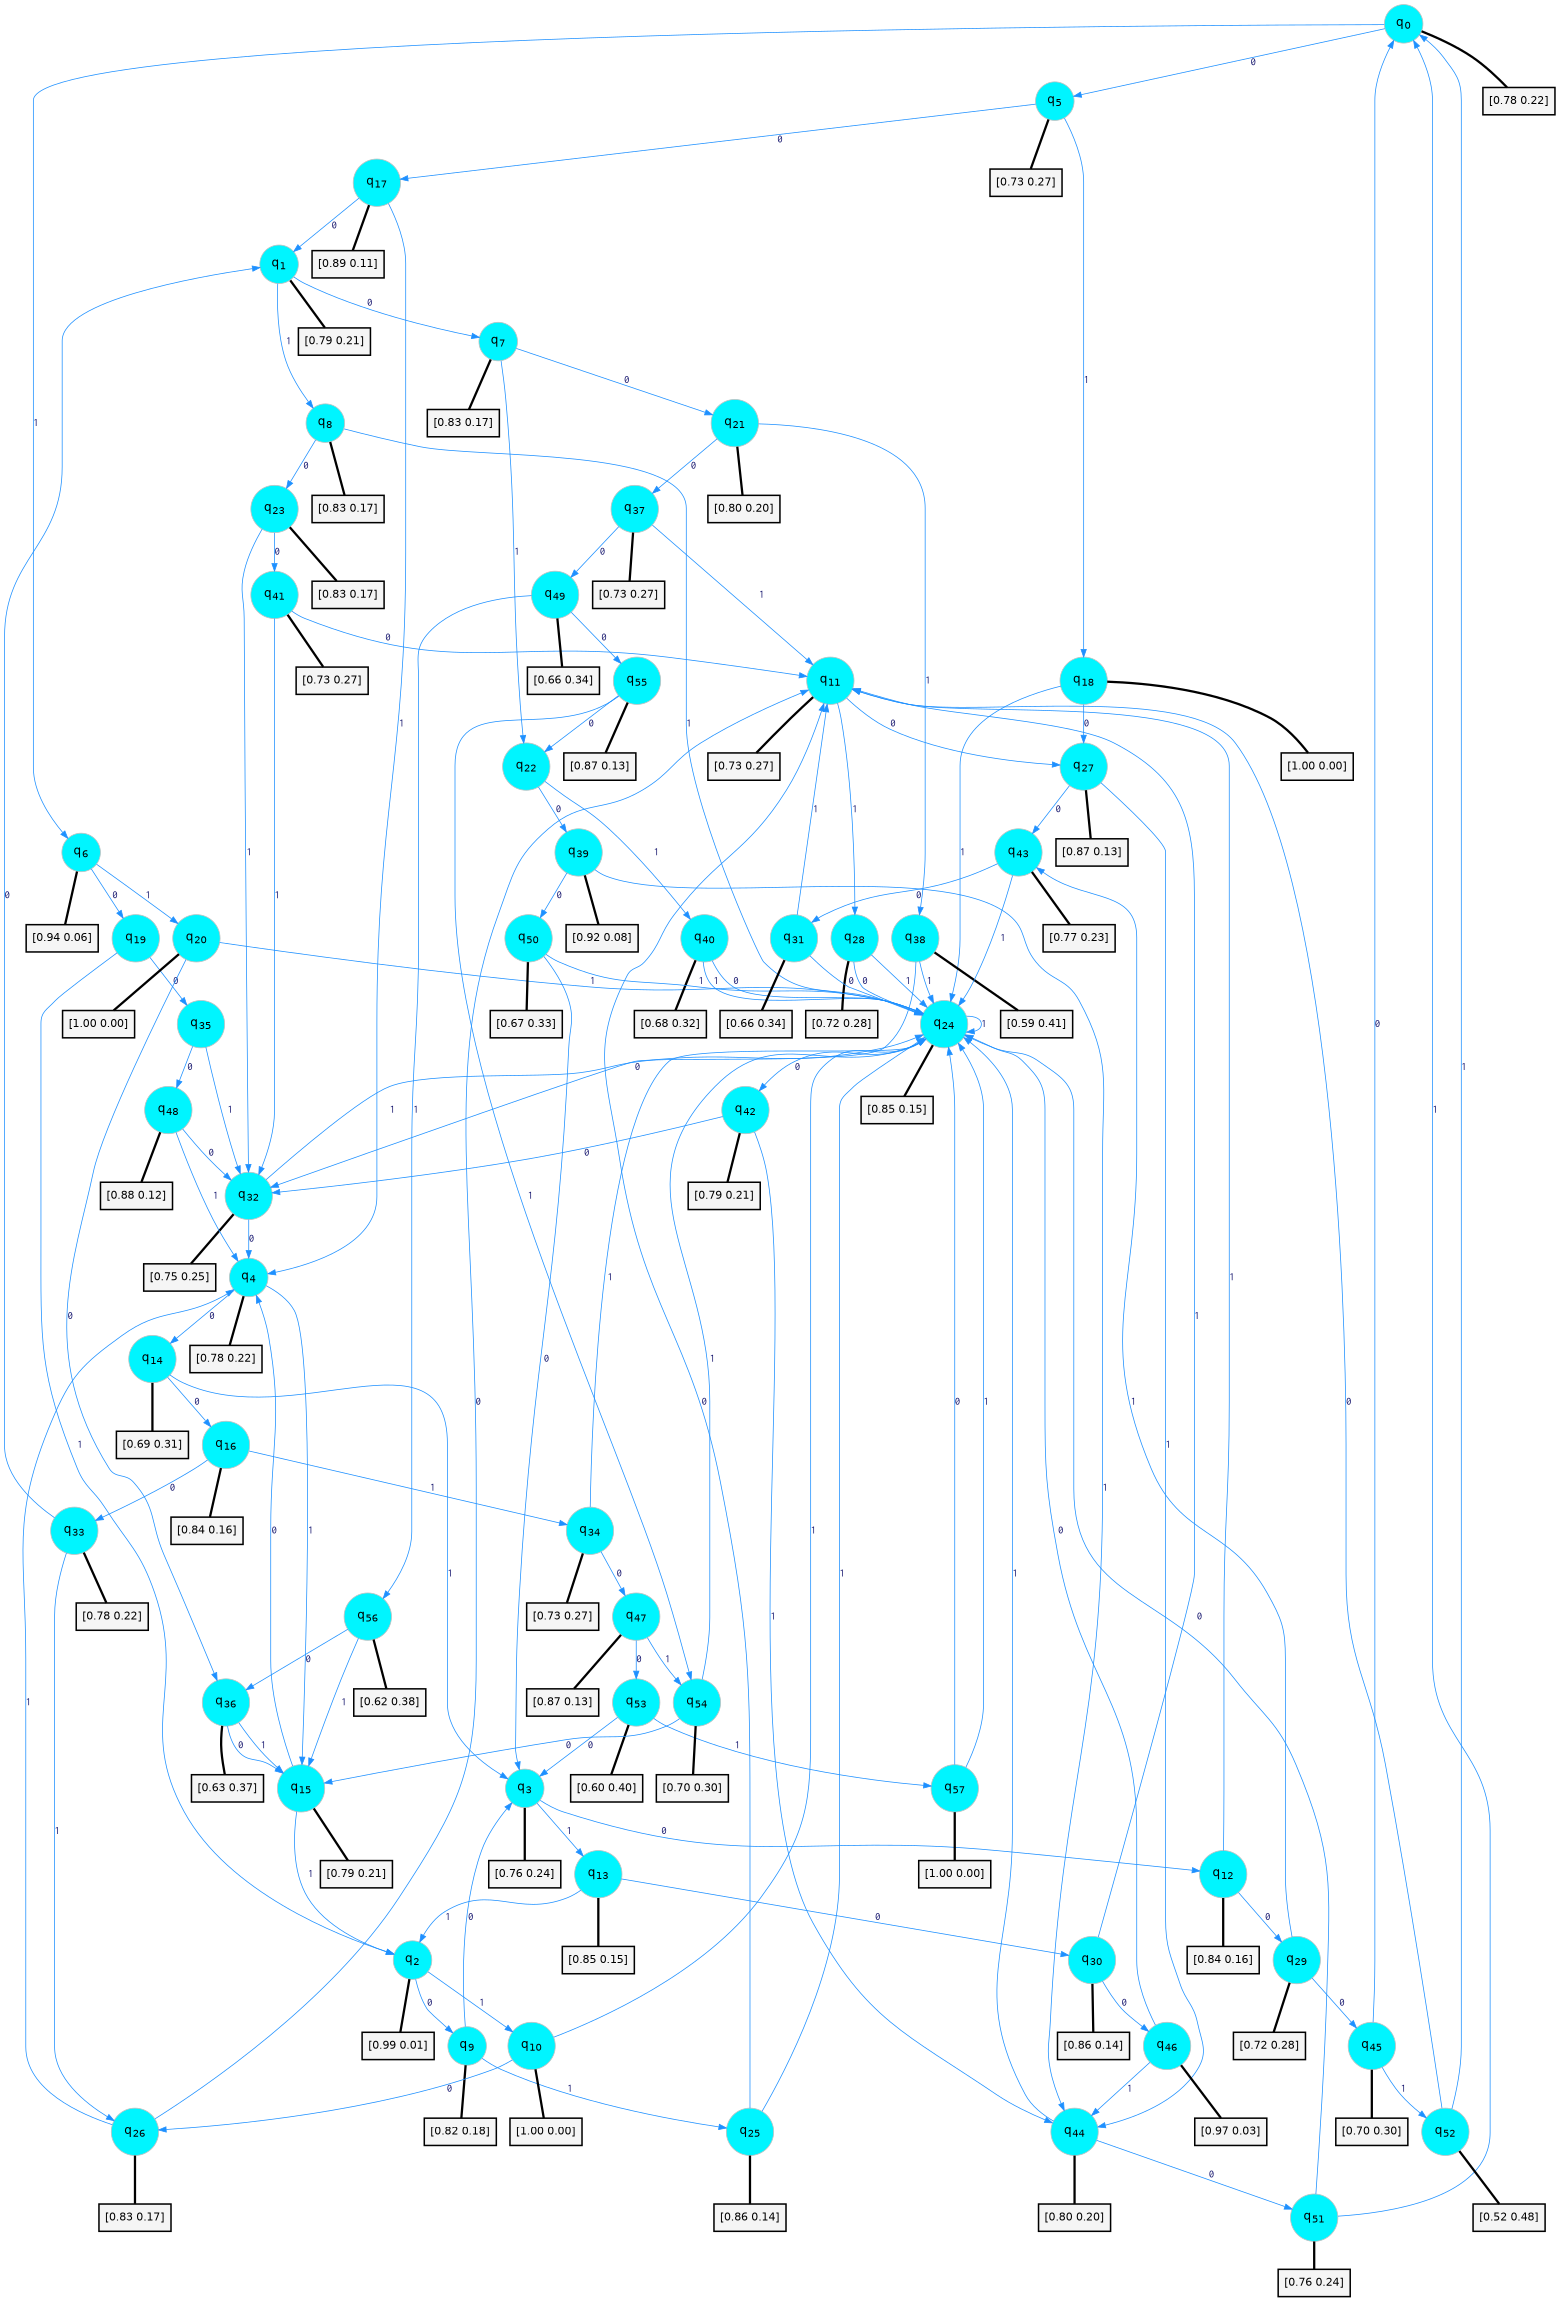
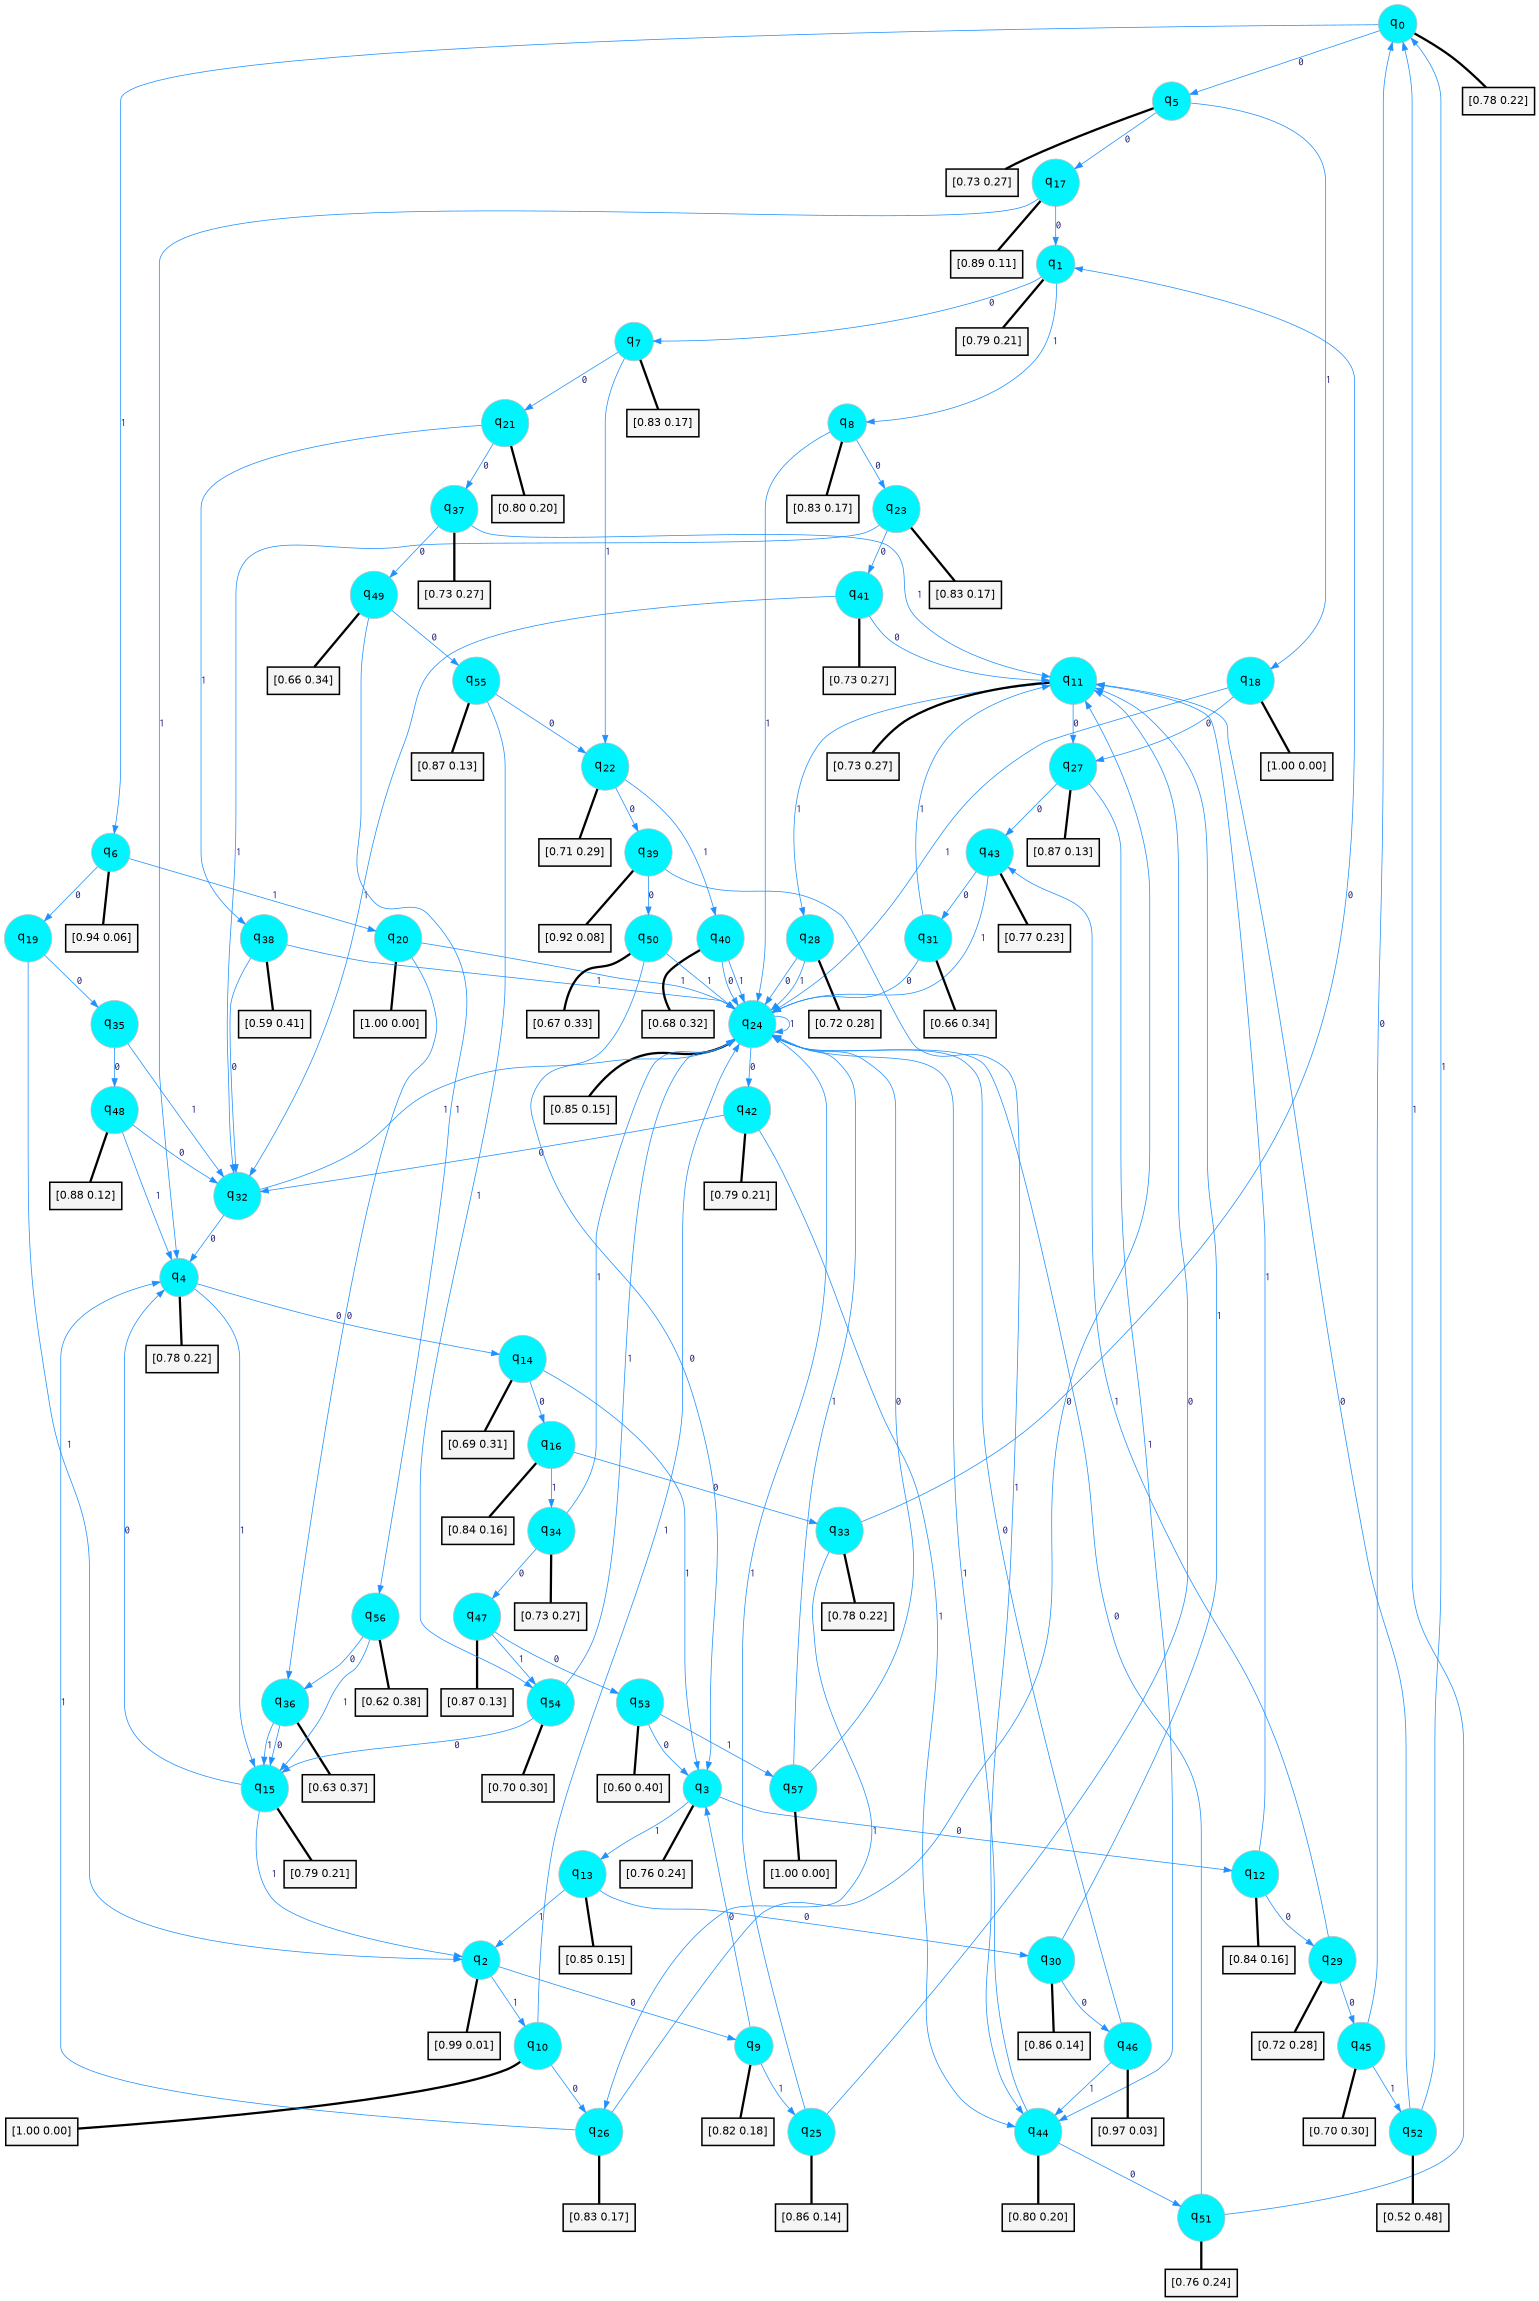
node "[0.71 0.29]": added
node "[0.75 0.25]": removed
